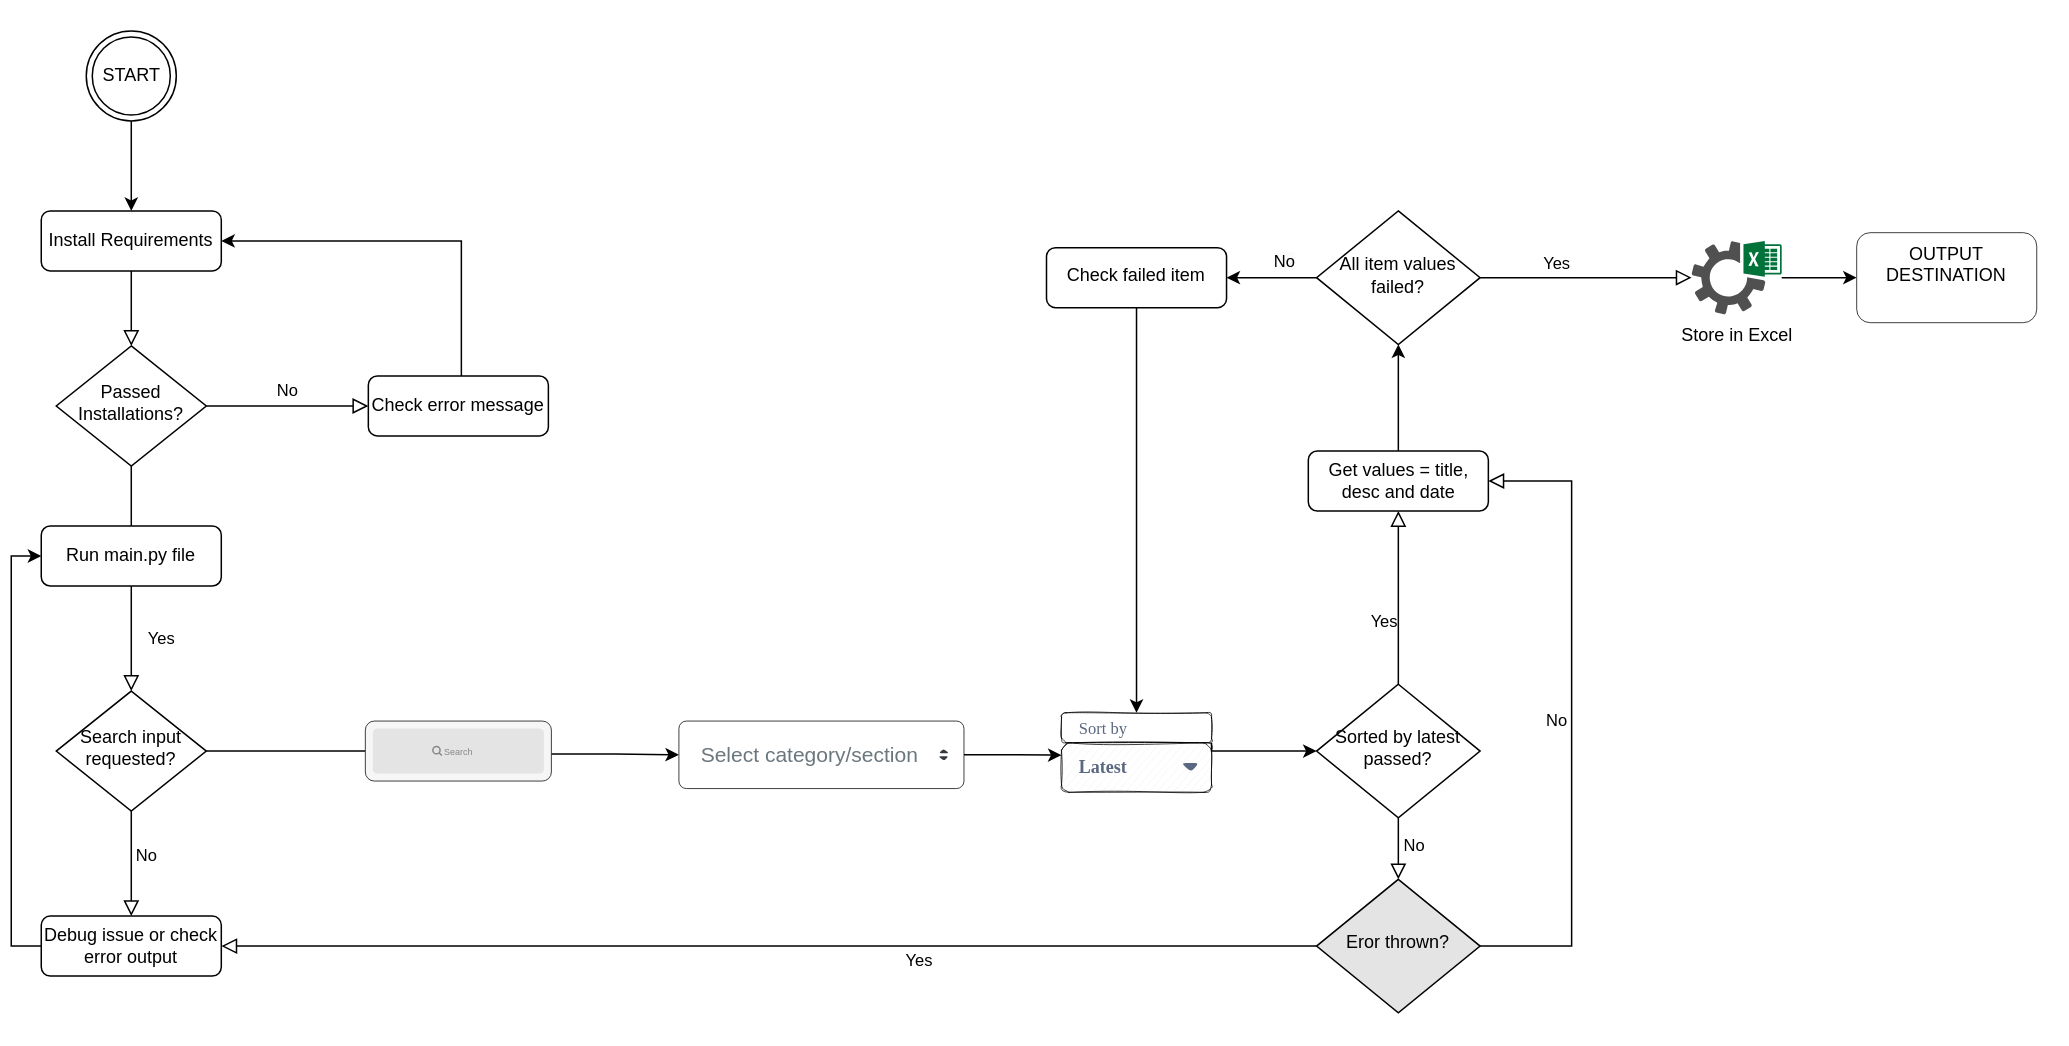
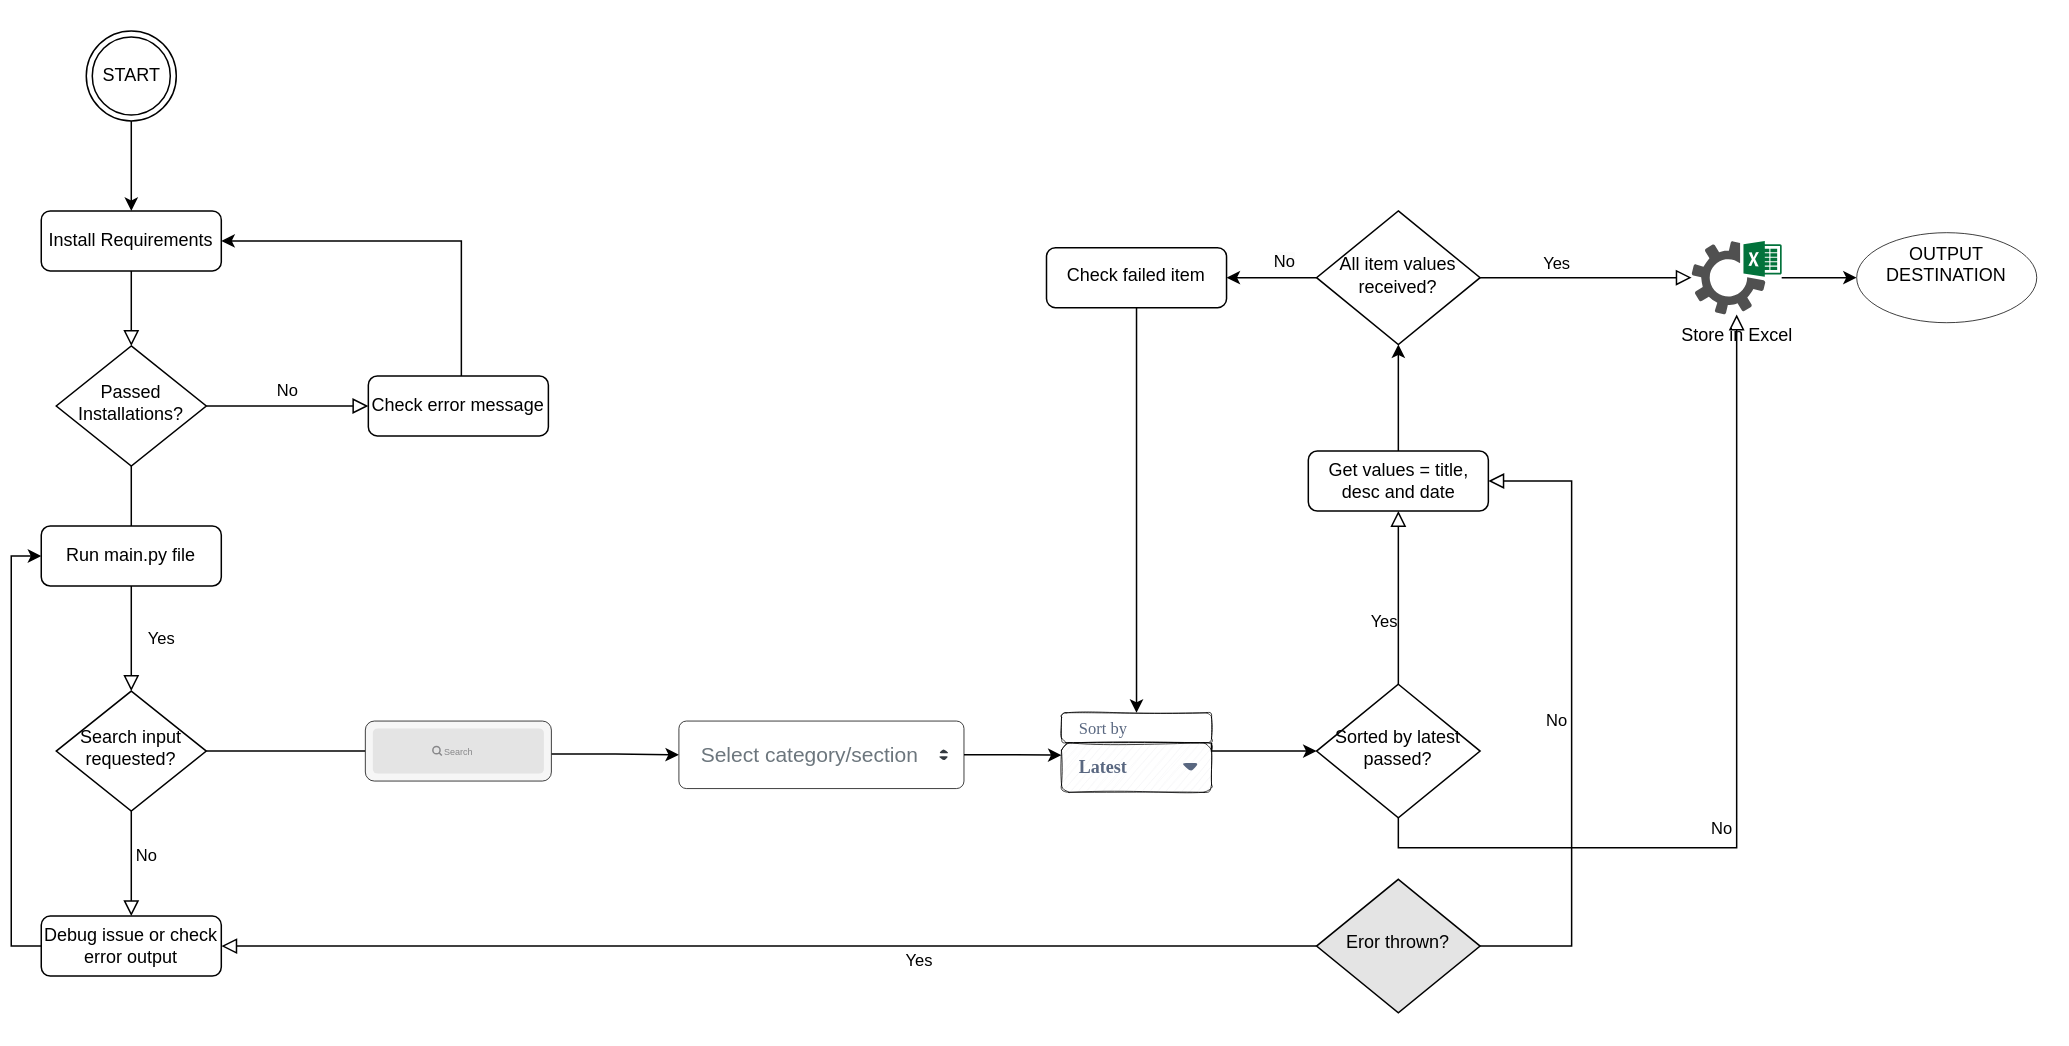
node "All item values failed?": label "All item values failed?" -> "All item values received?"
node "OUTPUT DESTINATION": shape rounded rectangle -> ellipse
edge "Sorted by latest passed?" -> "Eror thrown?": now "Sorted by latest passed?" -> "Store in Excel"
